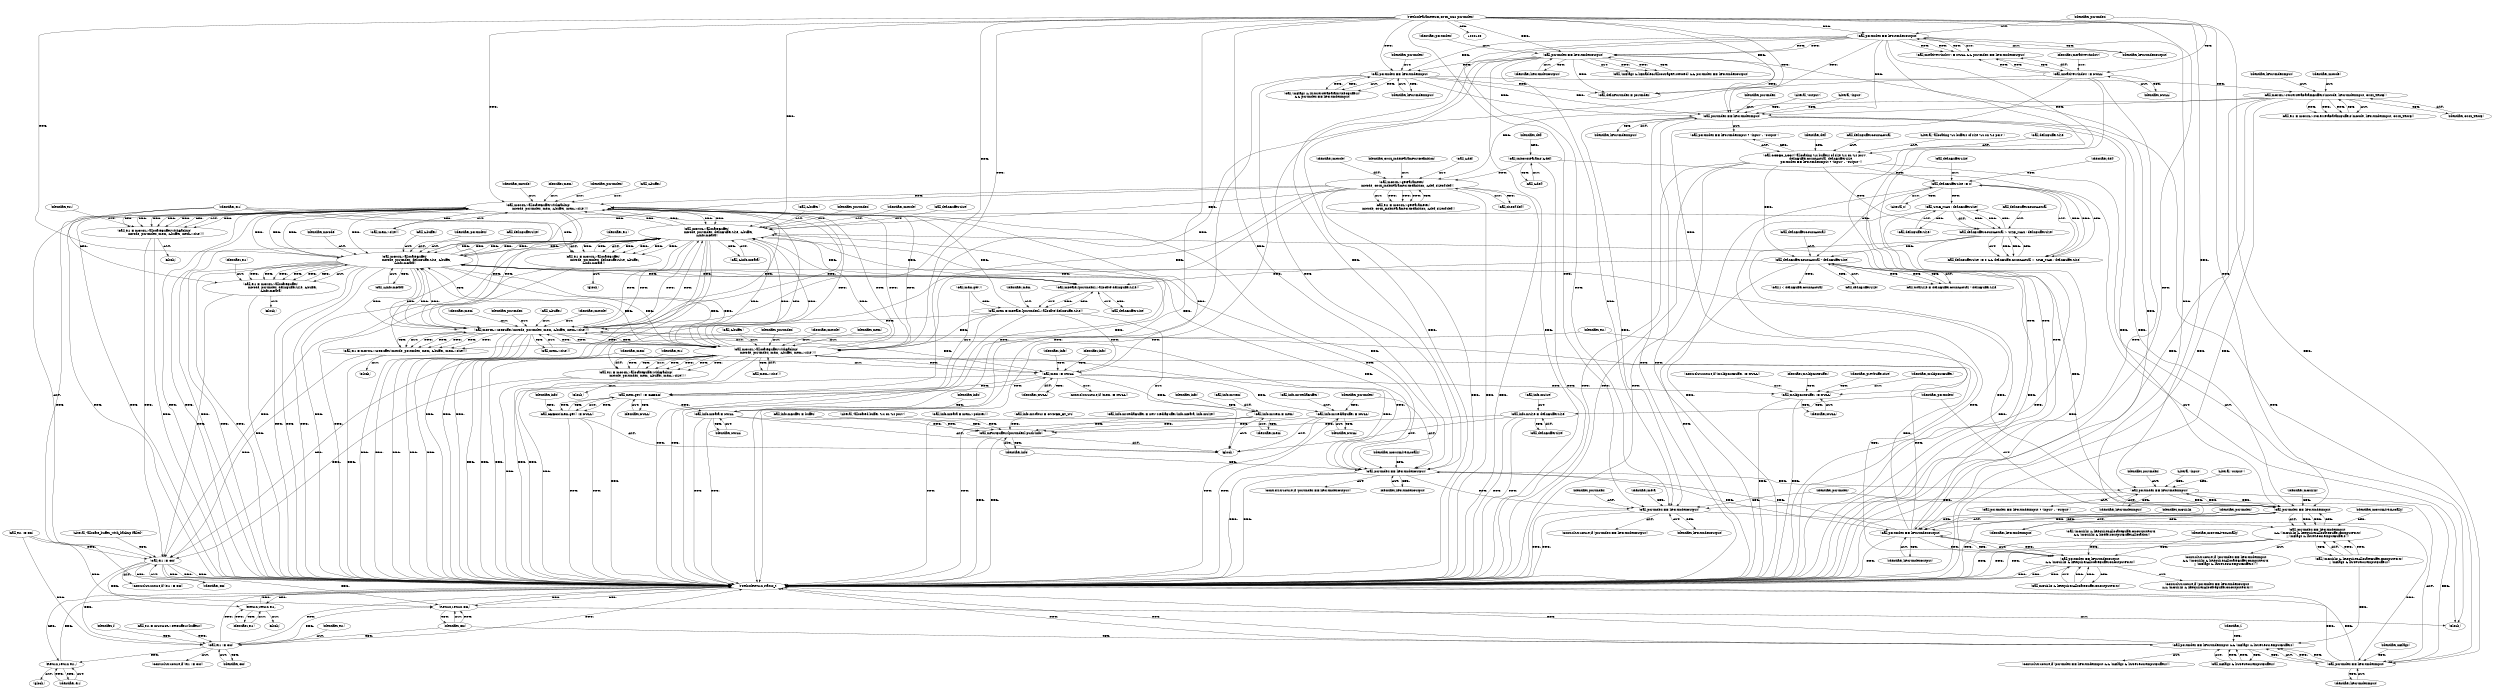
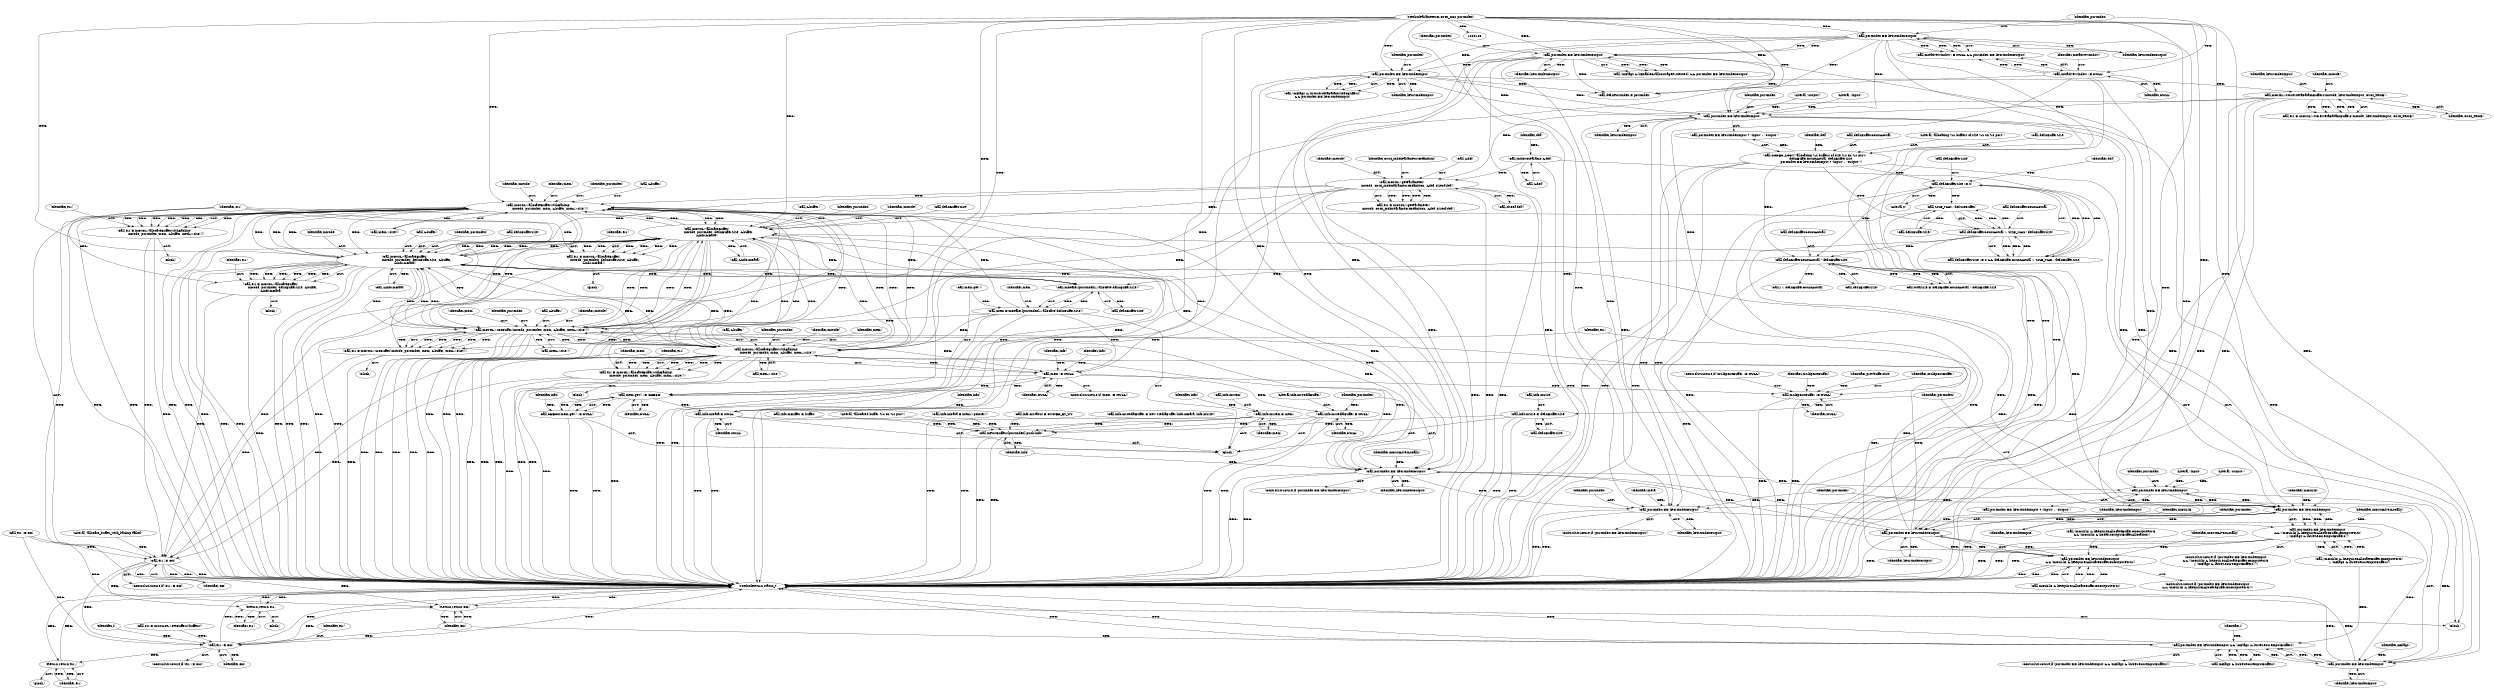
node "(Call,SIZE_MAX / def.nBufferSize)": label "(Call,SIZE_MAX / def.nBufferSize)" -> "(Call,SIZE_MAX / def.useBuffer)"
edge "(Call,mem.get() != CHECK)" -> "(Call,mem != NULL)": label "DDG: " -> "CFG: "
node "(Call,info.mMediaBuffer)": label "(Call,info.mMediaBuffer)" -> "(Literal,info.mMediaBuffer)"
edge "(Call,mem != NULL)" -> "(Call,info.mMem = mem)": removed, label "DDG:"
